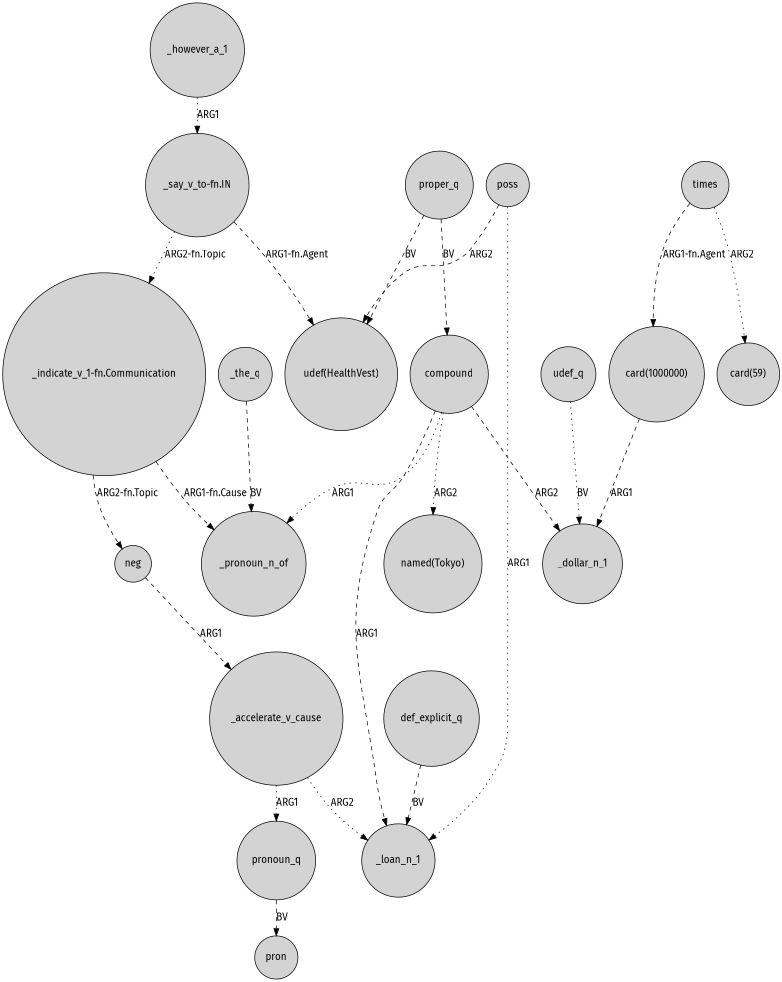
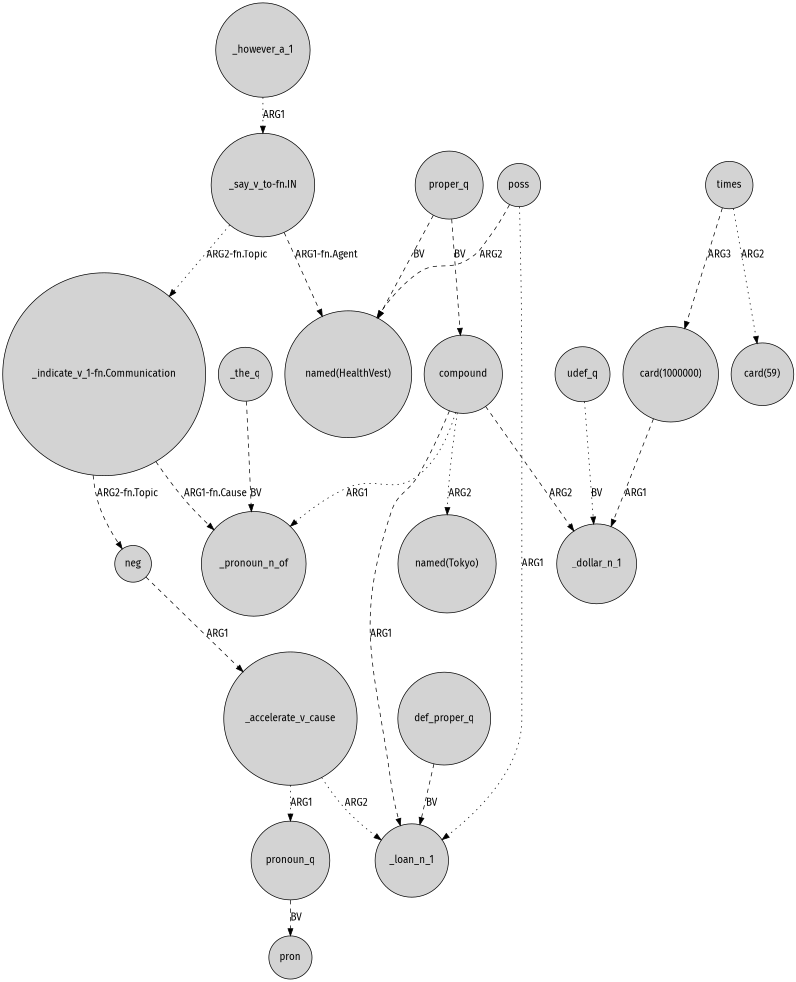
edge "times" -> "card(1000000)": label "ARG1-fn.Agent" -> "ARG3"
node "udef(HealthVest)": label "udef(HealthVest)" -> "named(HealthVest)"
node "def_explicit_q": label "def_explicit_q" -> "def_proper_q"
